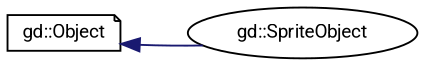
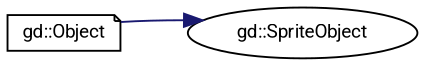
edge "gd::SpriteObject" -> "gd::Object": reversed
